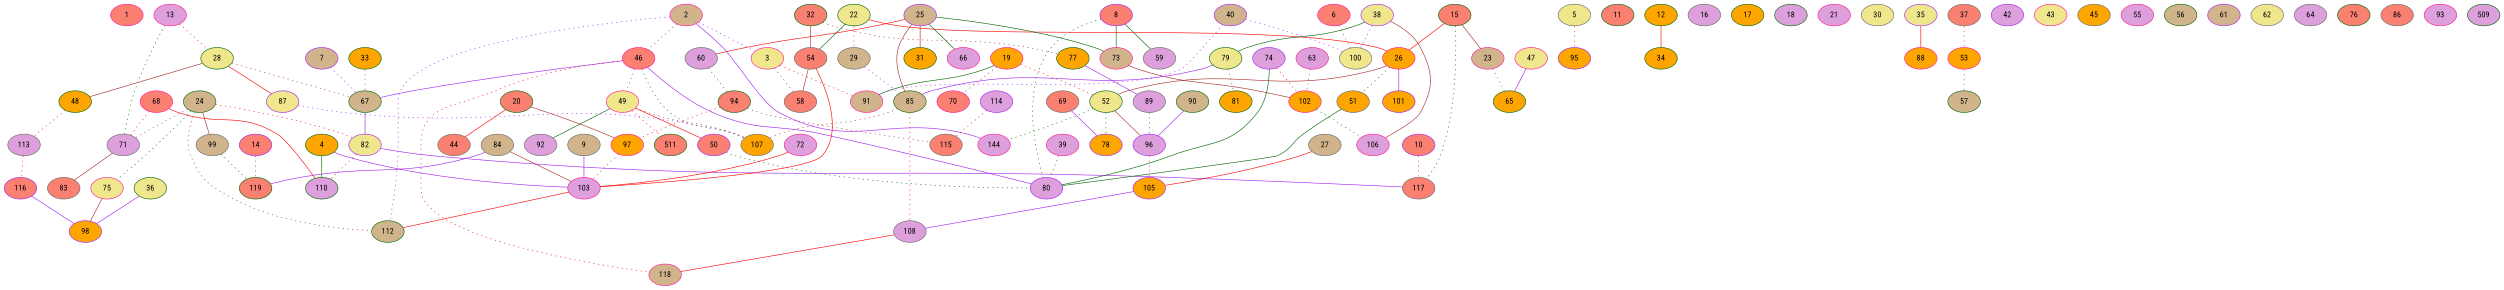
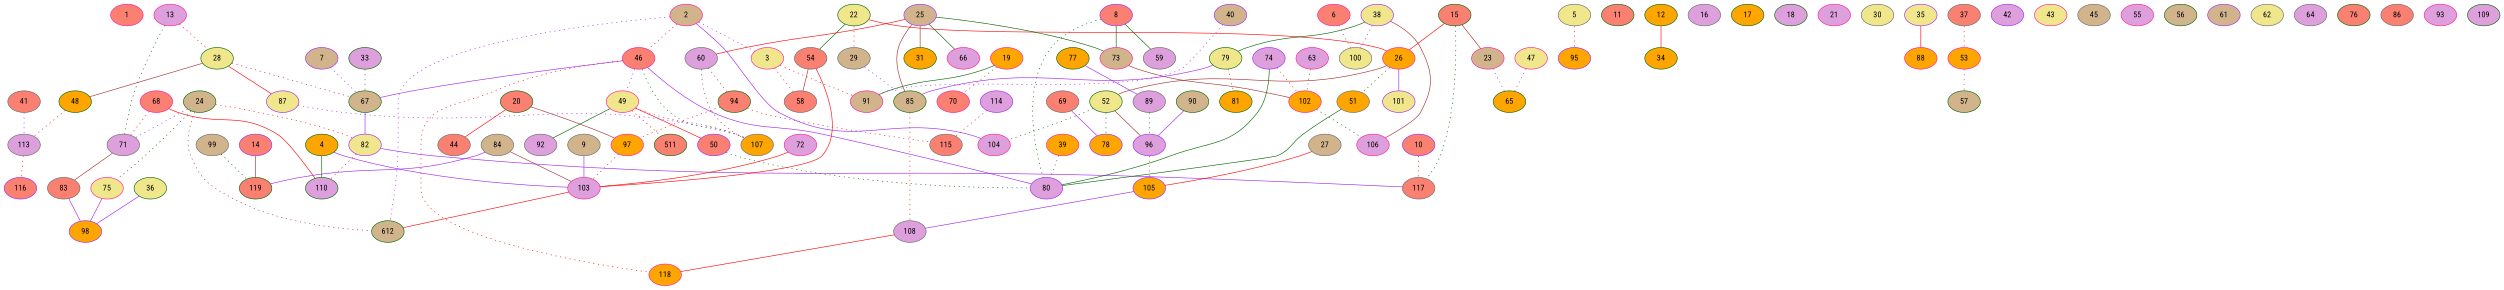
node "32": removed
node "45": fillcolor orange -> tan
node "509": label "509" -> "109"
edge "40" -- "100": removed
node "33": fillcolor orange -> plum
edge "19" -- "52": removed
edge "47" -- "65": style solid -> dotted
node "41": added
node "101": fillcolor orange -> khaki
edge "24" -- "99": removed
edge "85" -- "107": now "60" -- "107"
node "144": label "144" -> "104"
node "39": fillcolor plum -> orange
edge "14" -- "119": style dotted -> solid
edge "116" -- "98": now "83" -- "98"
edge "75" -- "98": color brown -> purple
node "112": label "112" -> "612"
node "118": fillcolor tan -> orange
